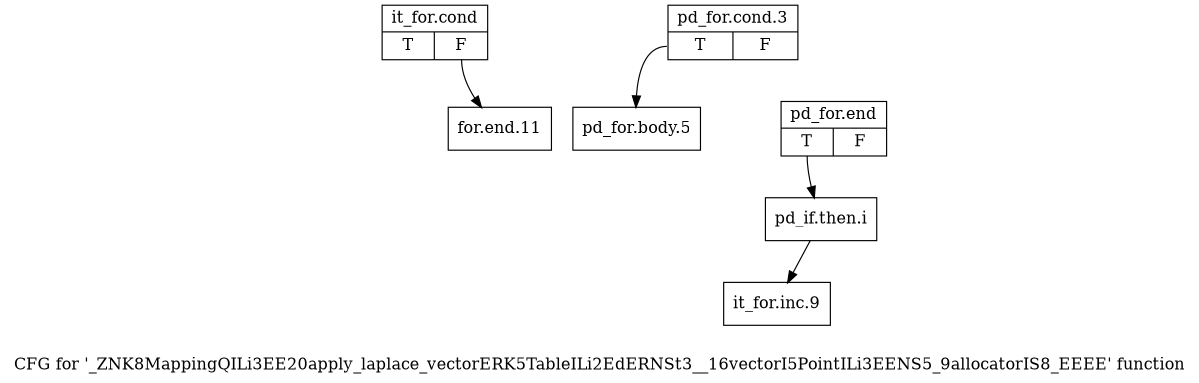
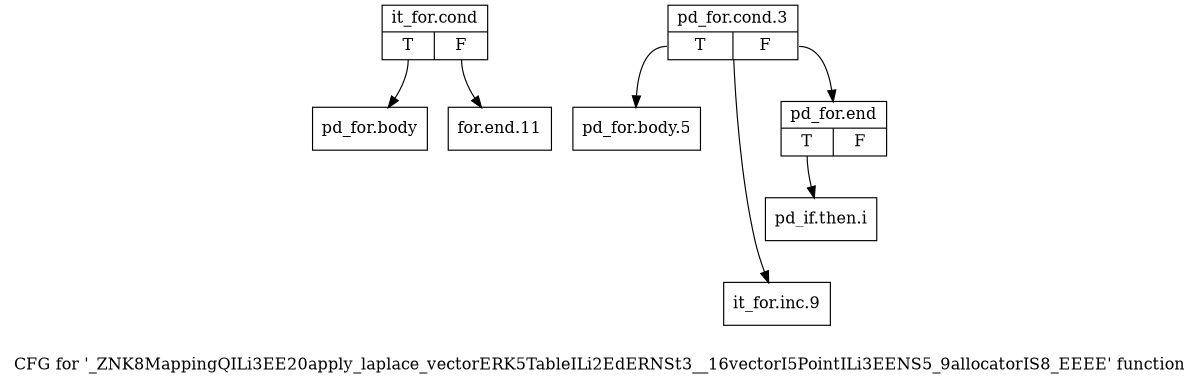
edge "pd_for.cond.3" -> "pd_for.end": added
node "pd_for.body": added
edge "pd_if.then.i" -> "it_for.inc.9": now "pd_for.cond.3" -> "it_for.inc.9"
